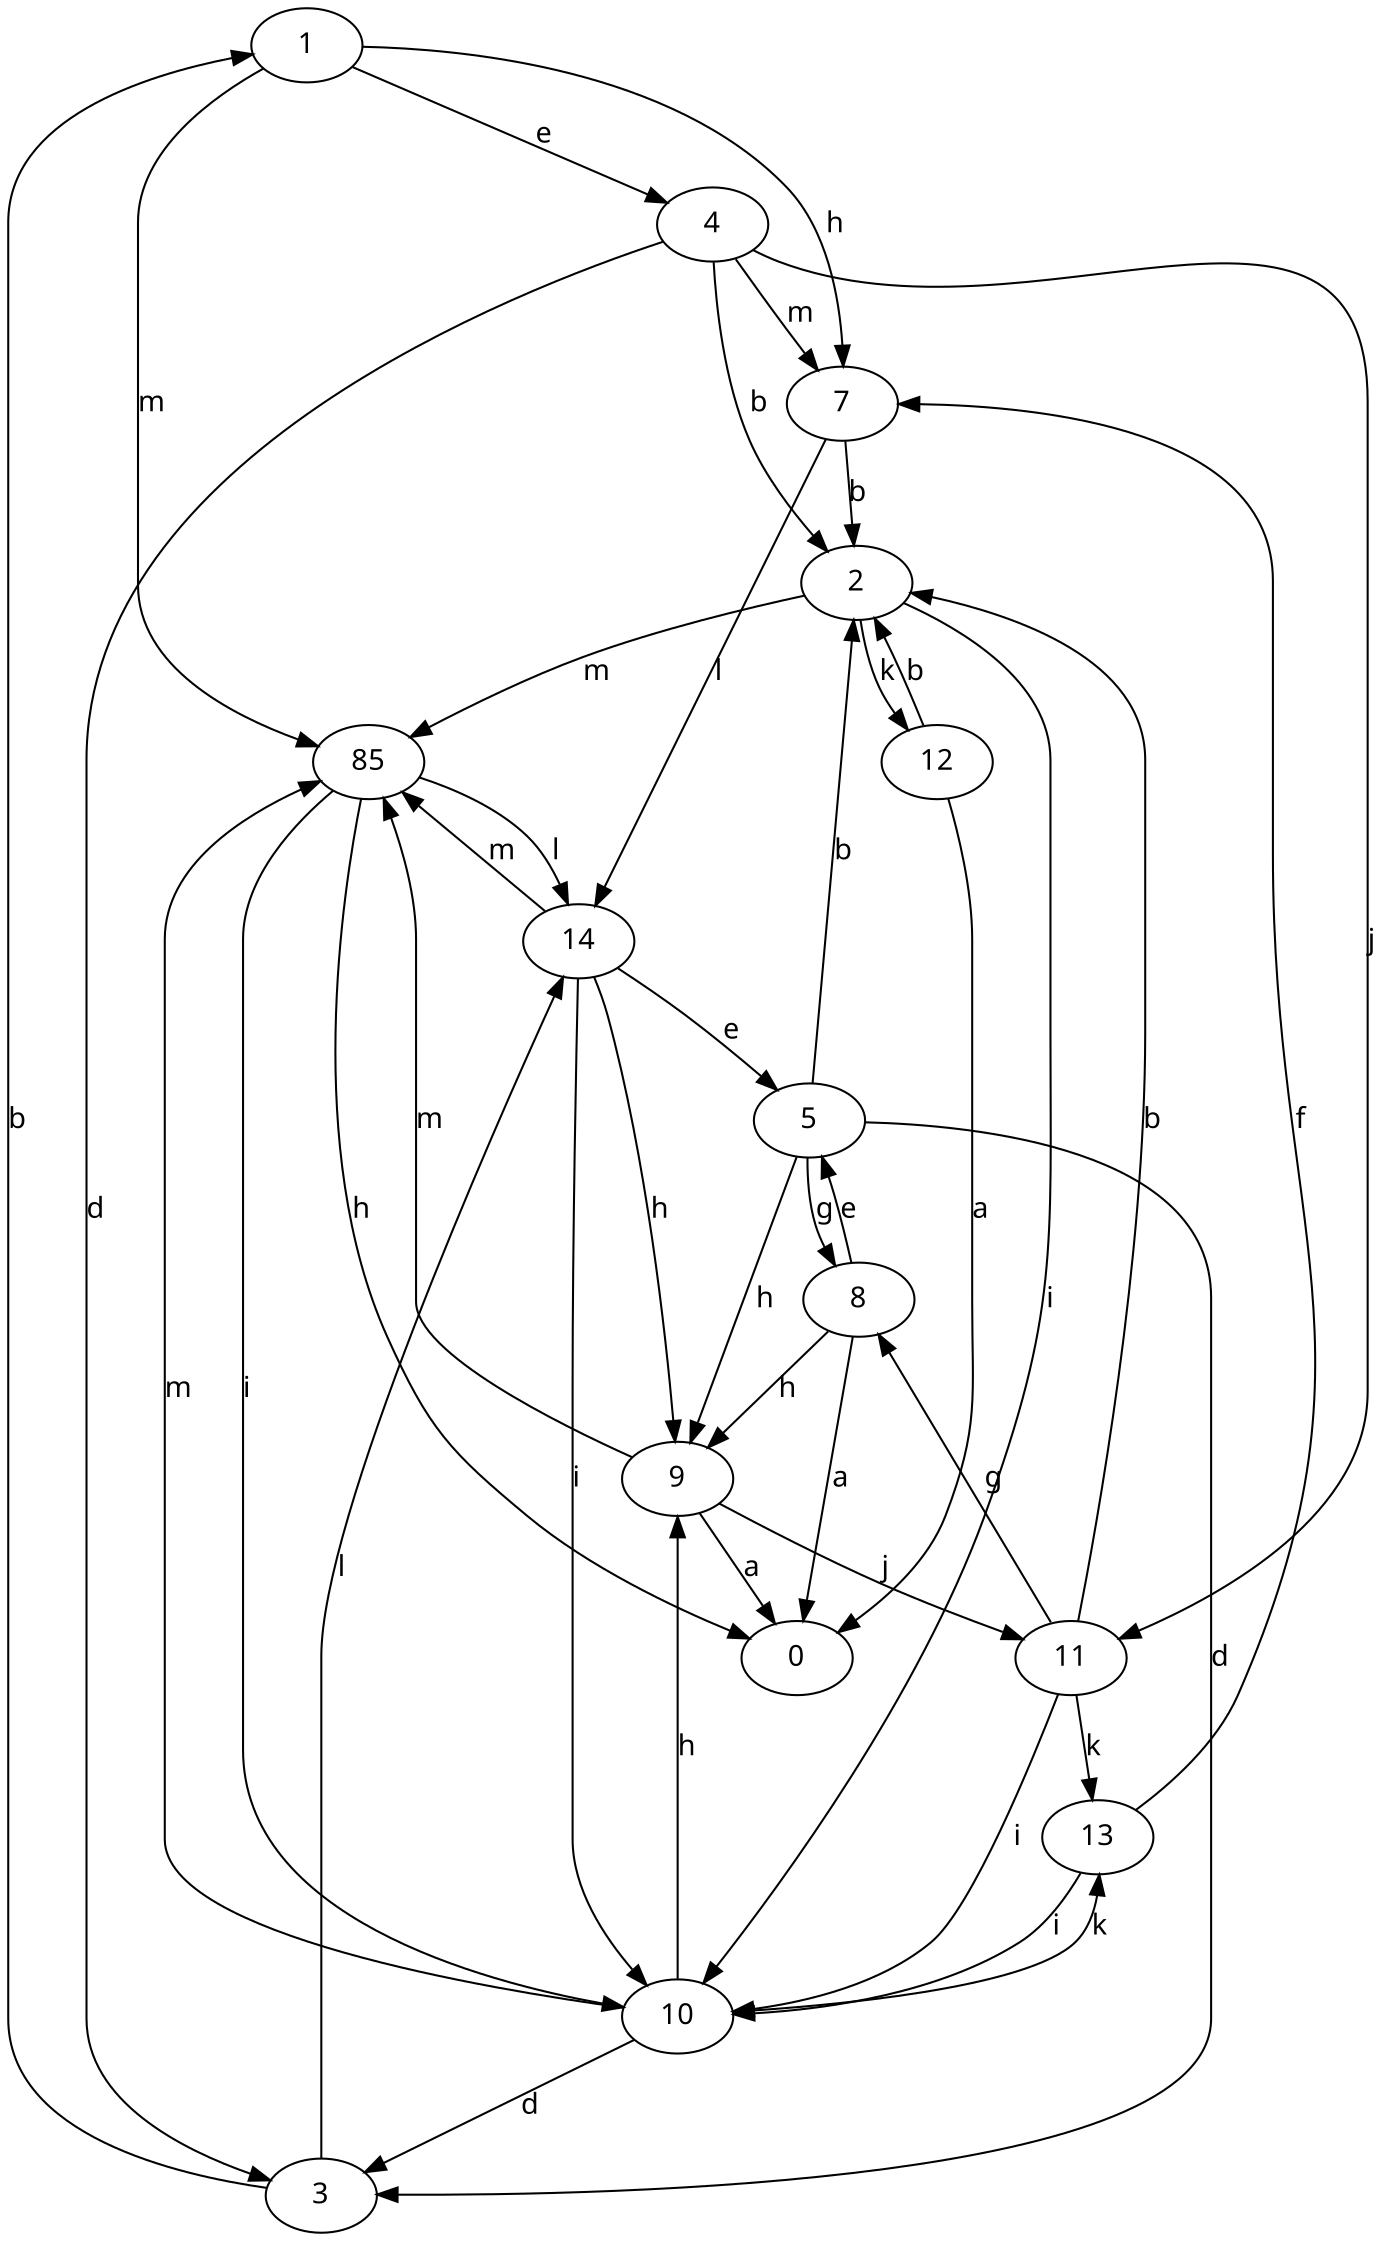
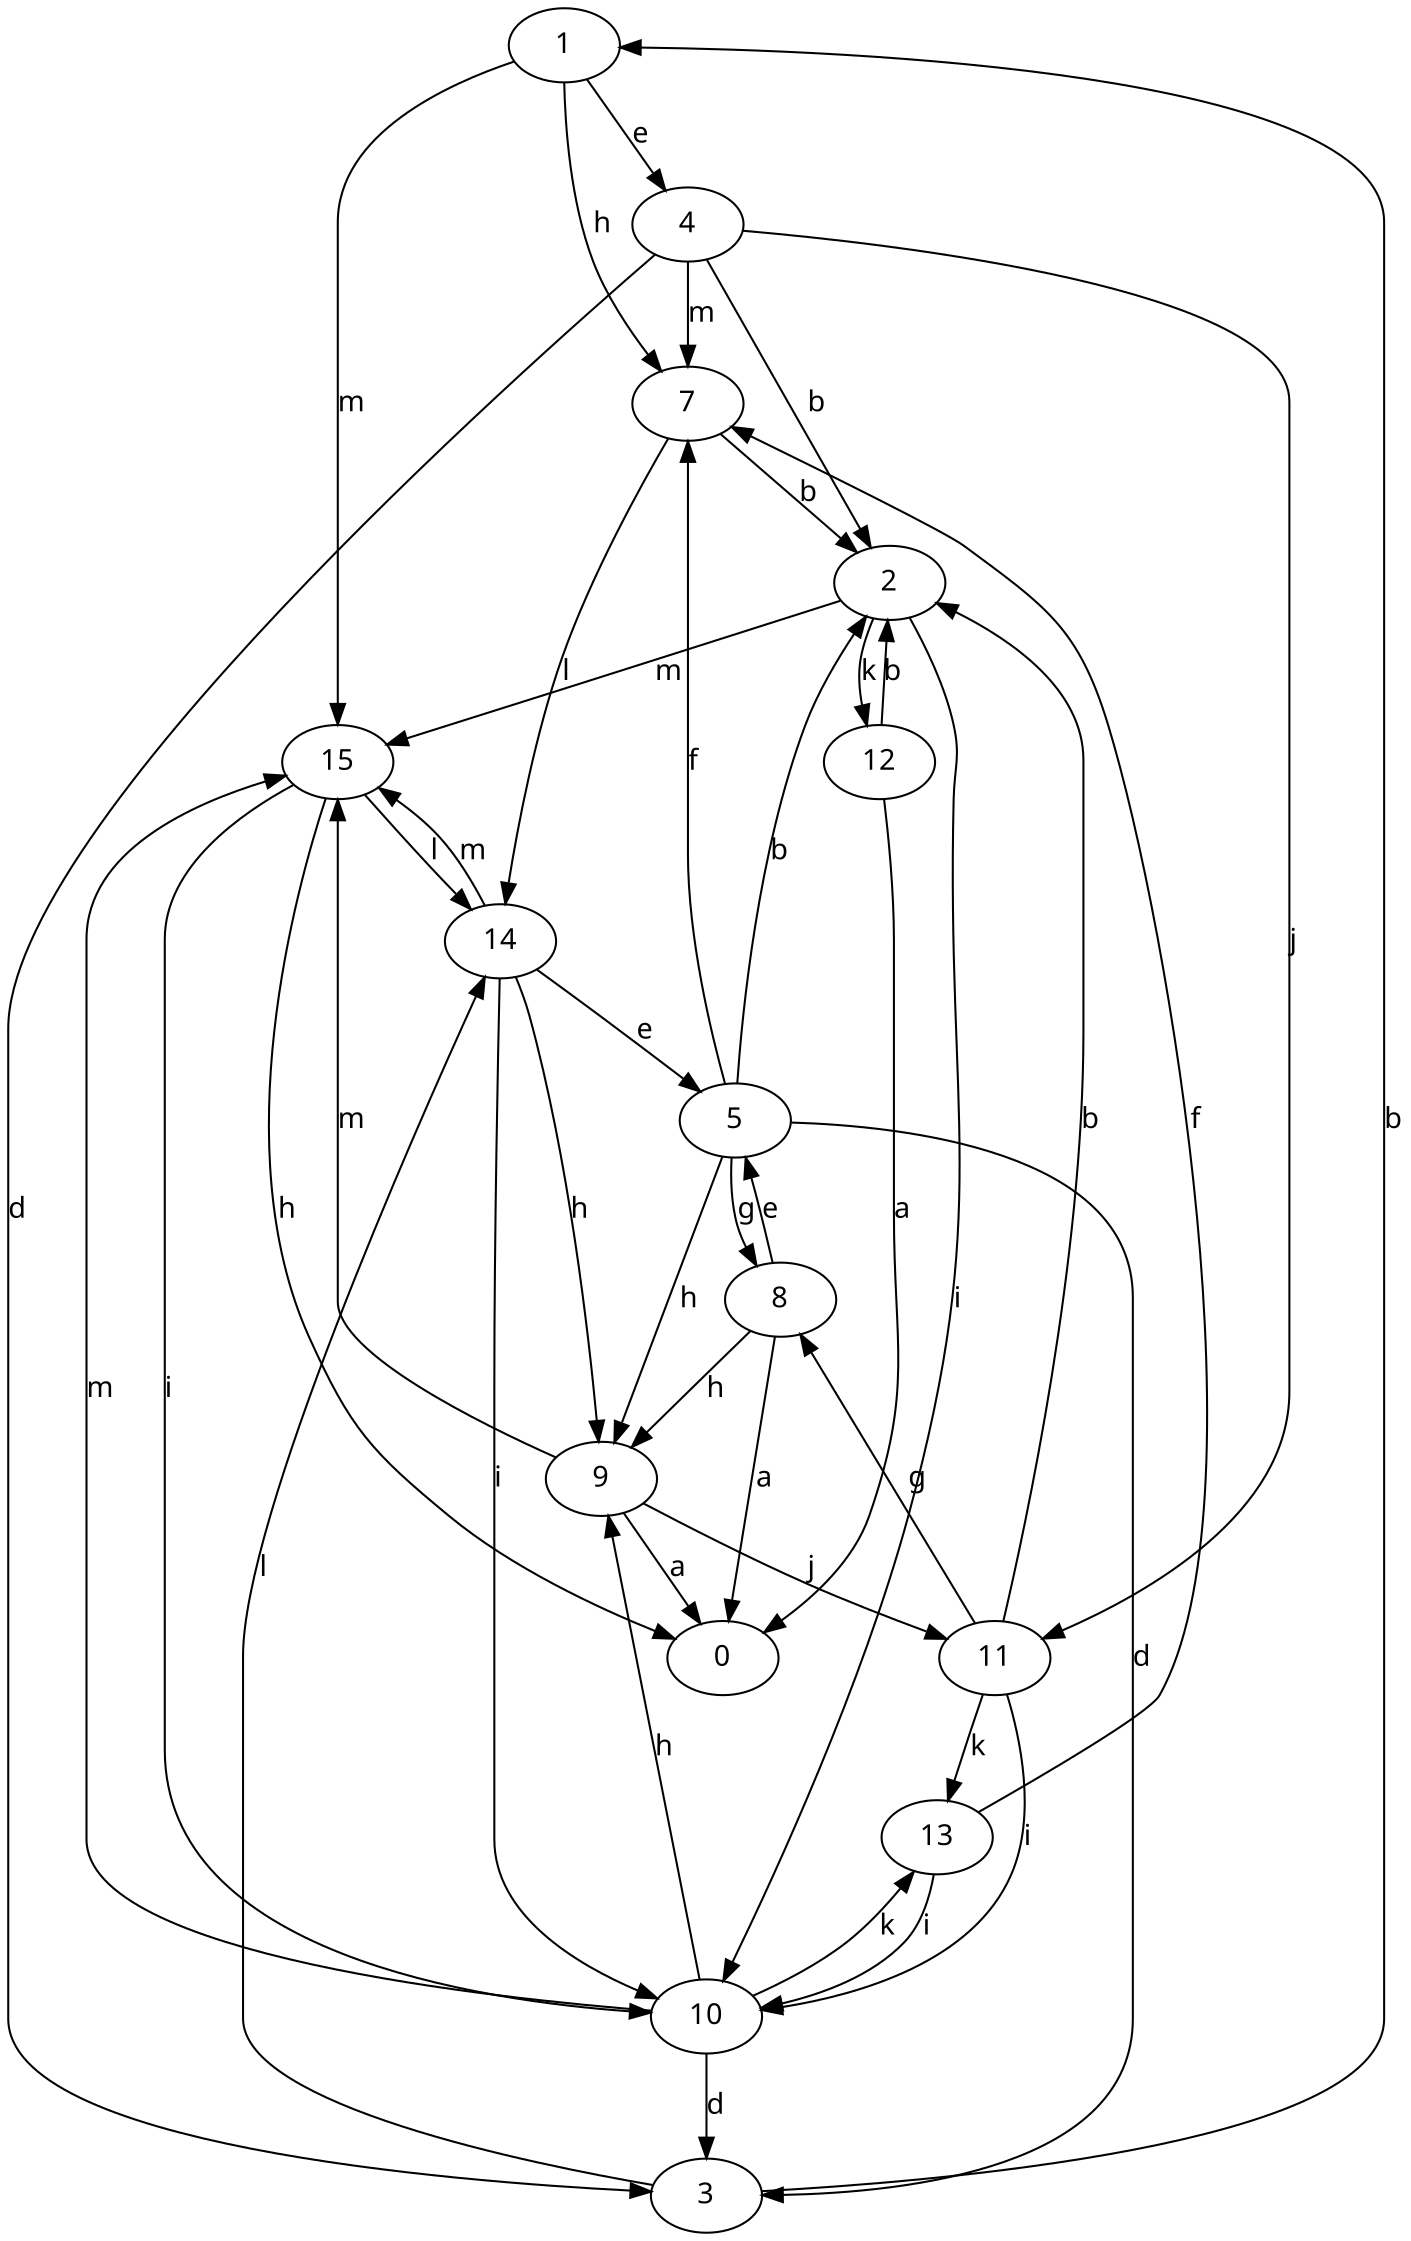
node "85": label "85" -> "15"
edge "5" -> "7": added, label "f"
